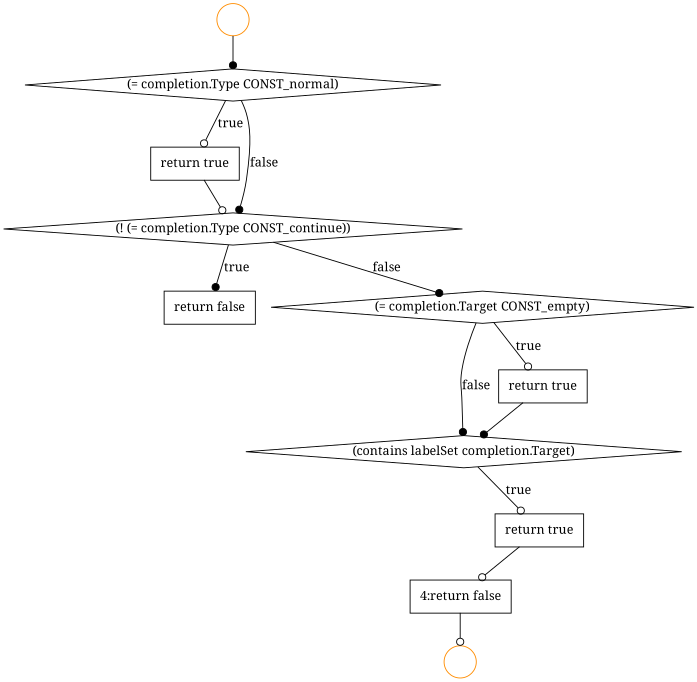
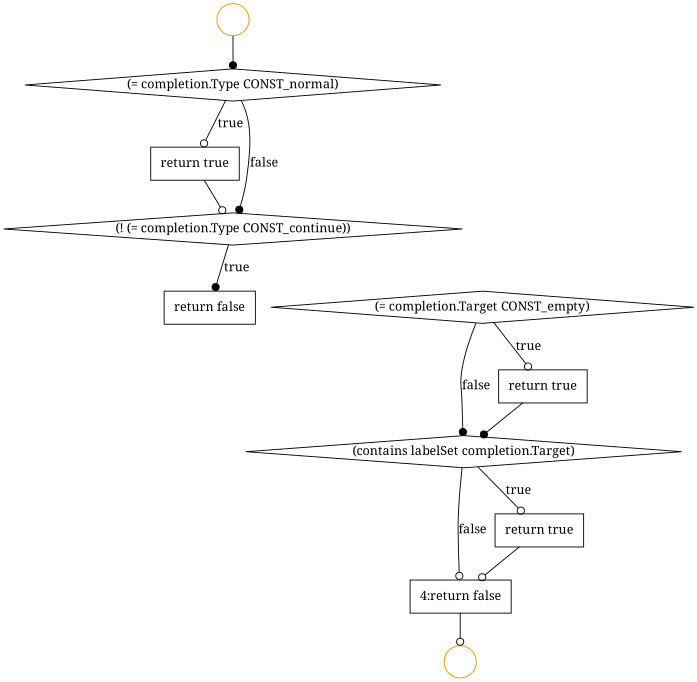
edge "(! (= completion.Type CONST_continue))" -> "(= completion.Target CONST_empty)": removed, label "false"
edge "(contains labelSet completion.Target)" -> "4:return false": added, label "false"
